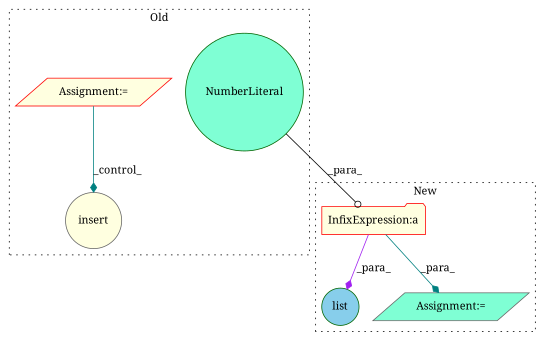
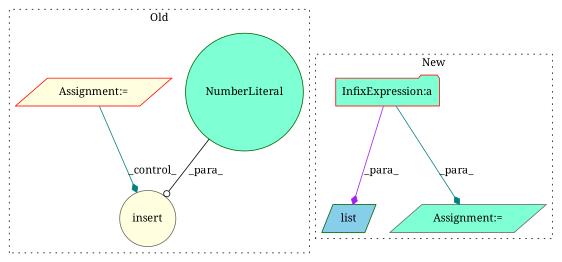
edge "NumberLiteral" -> "InfixExpression:a": now "NumberLiteral" -> "insert"
node "InfixExpression:a": fillcolor lightyellow -> aquamarine
node "list": shape circle -> parallelogram
